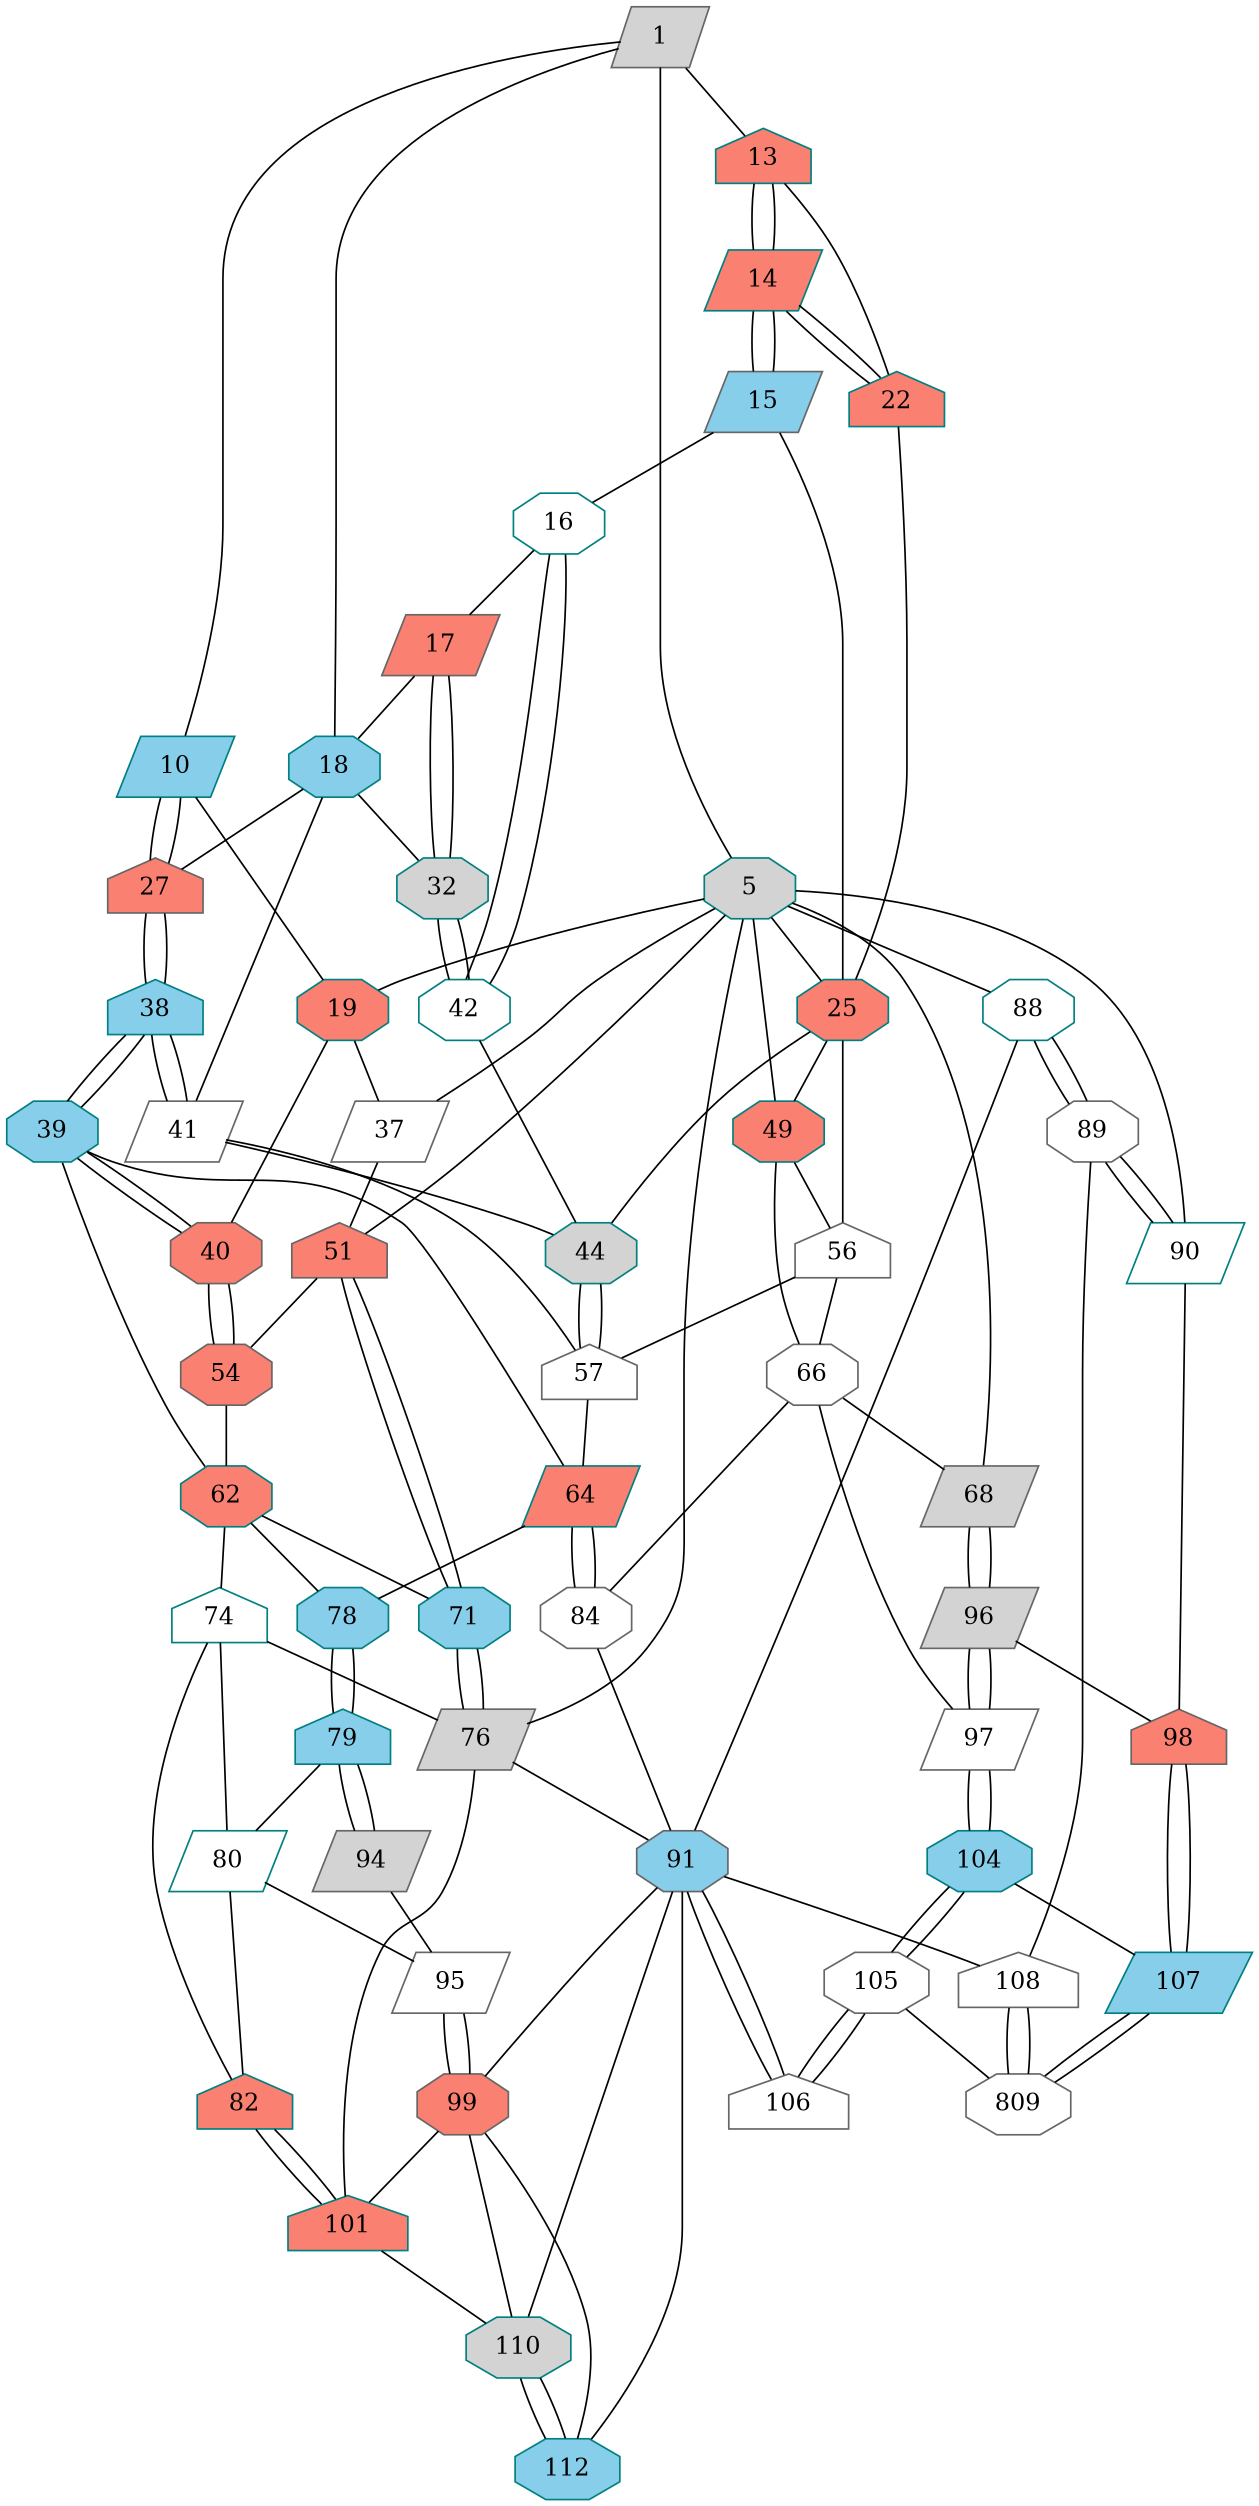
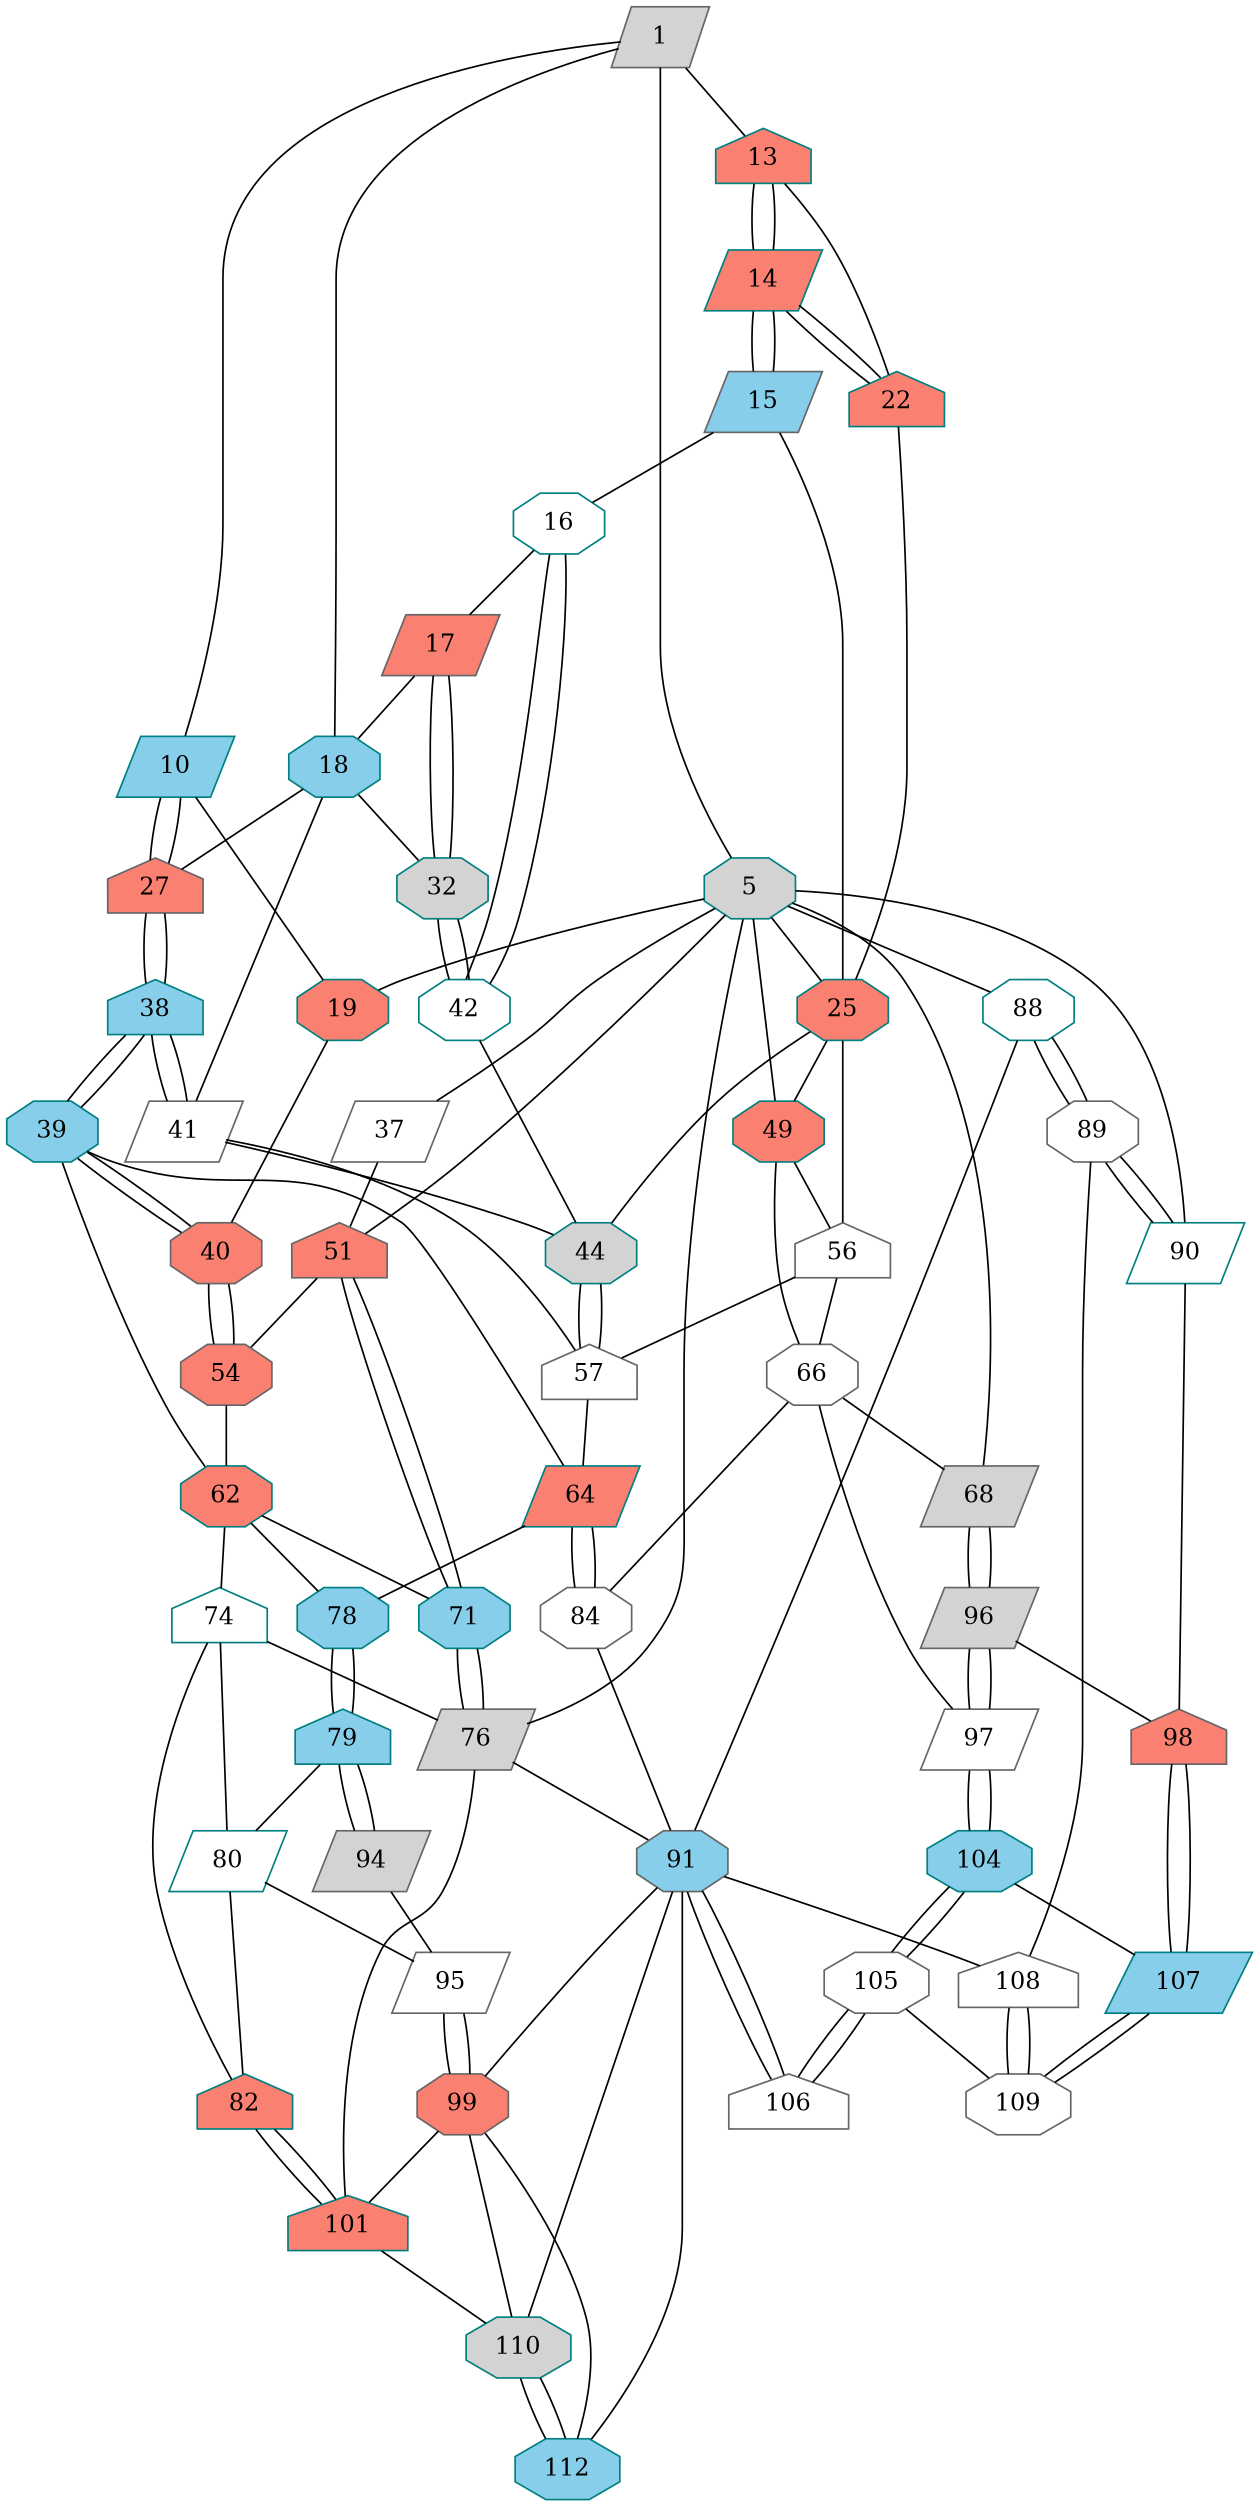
edge "19" -- "37": removed
node "809": label "809" -> "109"
